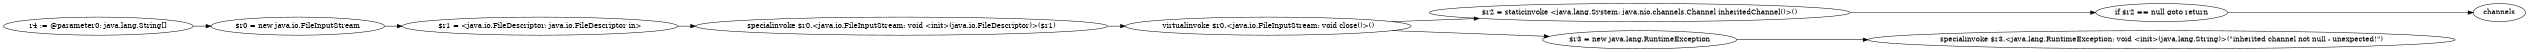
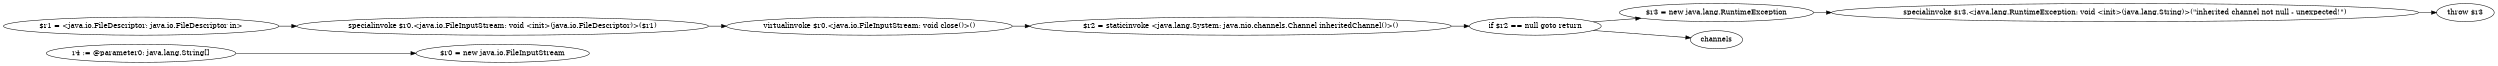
node "throw $r3": added
edge "$r0 = new java.io.FileInputStream" -> "$r1 = <java.io.FileDescriptor: java.io.FileDescriptor in>": removed
edge "virtualinvoke $r0.<java.io.FileInputStream: void close()>()" -> "$r3 = new java.lang.RuntimeException": now "if $r2 == null goto return" -> "$r3 = new java.lang.RuntimeException"
